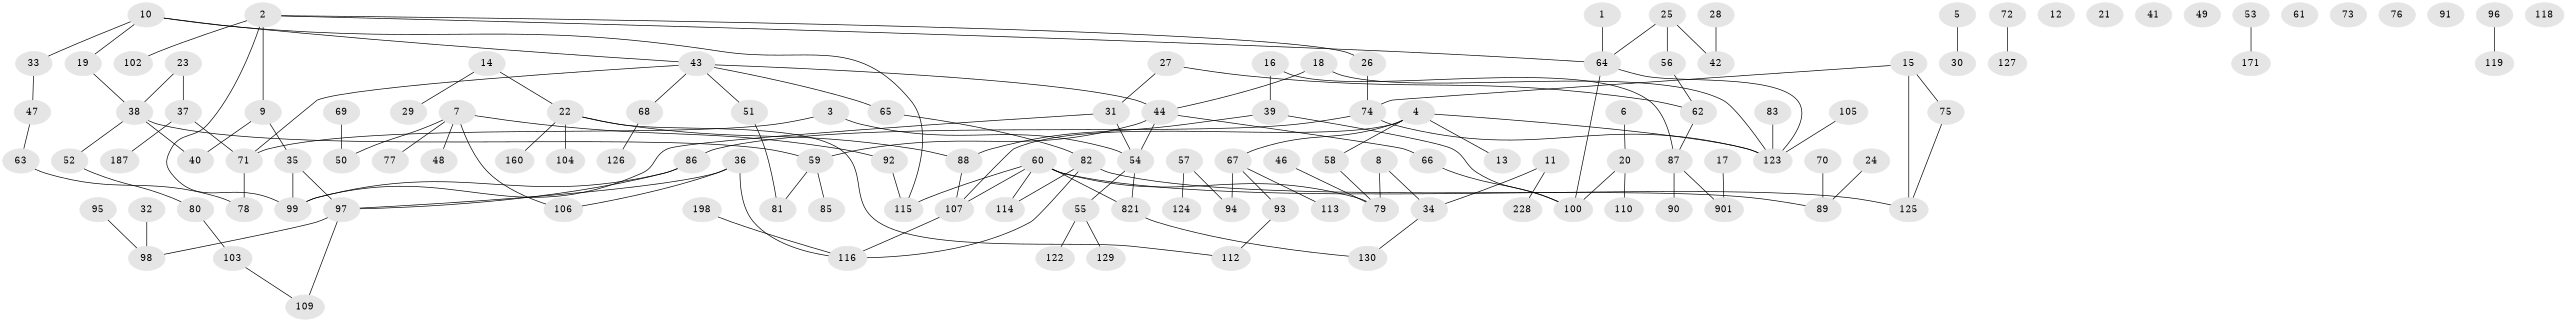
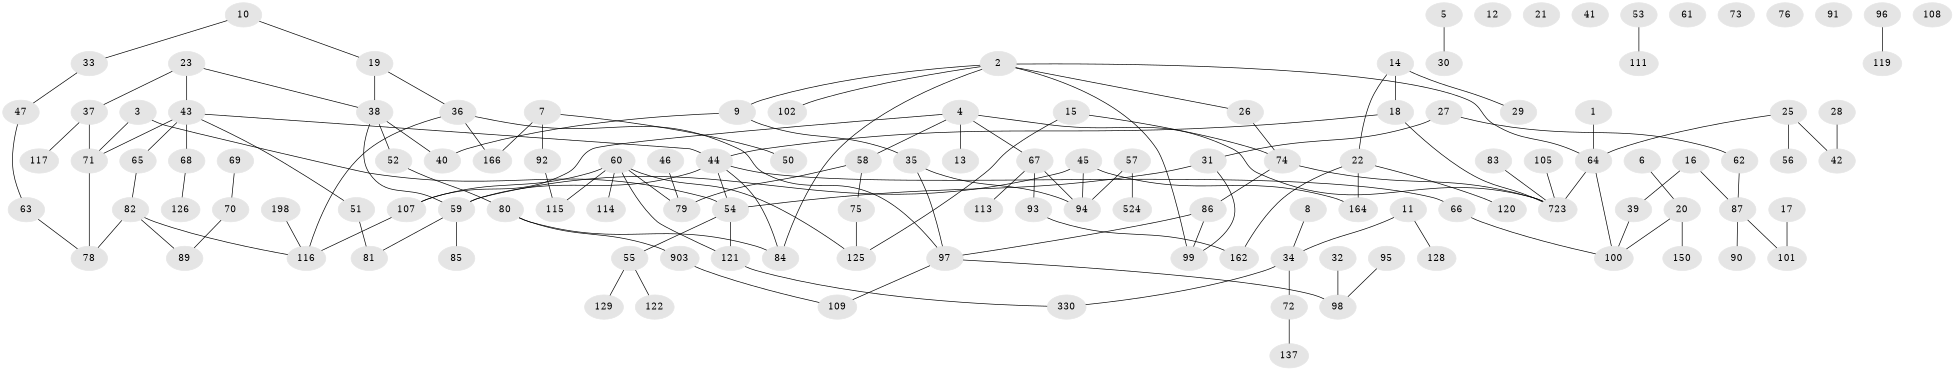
node "49": removed
node "118": label "118" -> "108"
edge "10" -- "115": removed
edge "10" -- "43": now "23" -- "43"
node "127": label "127" -> "137"
node "171": label "171" -> "111"
edge "19" -- "36": added
edge "14" -- "18": added
edge "15" -- "75": now "58" -- "75"
edge "56" -- "62": removed
edge "69" -- "50": now "69" -- "70"
node "187": label "187" -> "117"
node "77": removed
node "48": removed
node "160": label "160" -> "120"
node "104": label "104" -> "164"
node "88": removed
node "45": added
node "123": label "123" -> "723"
node "24": removed
edge "35" -- "99": now "35" -- "94"
edge "82" -- "114": now "82" -- "78"
edge "8" -- "79": removed
node "106": label "106" -> "166"
node "821": label "821" -> "121"
node "124": label "124" -> "524"
node "228": label "228" -> "128"
node "110": label "110" -> "150"
node "901": label "901" -> "101"
node "103": label "103" -> "903"
node "84": added
node "112": label "112" -> "162"
node "130": label "130" -> "330"
edge "34" -- "72": added
